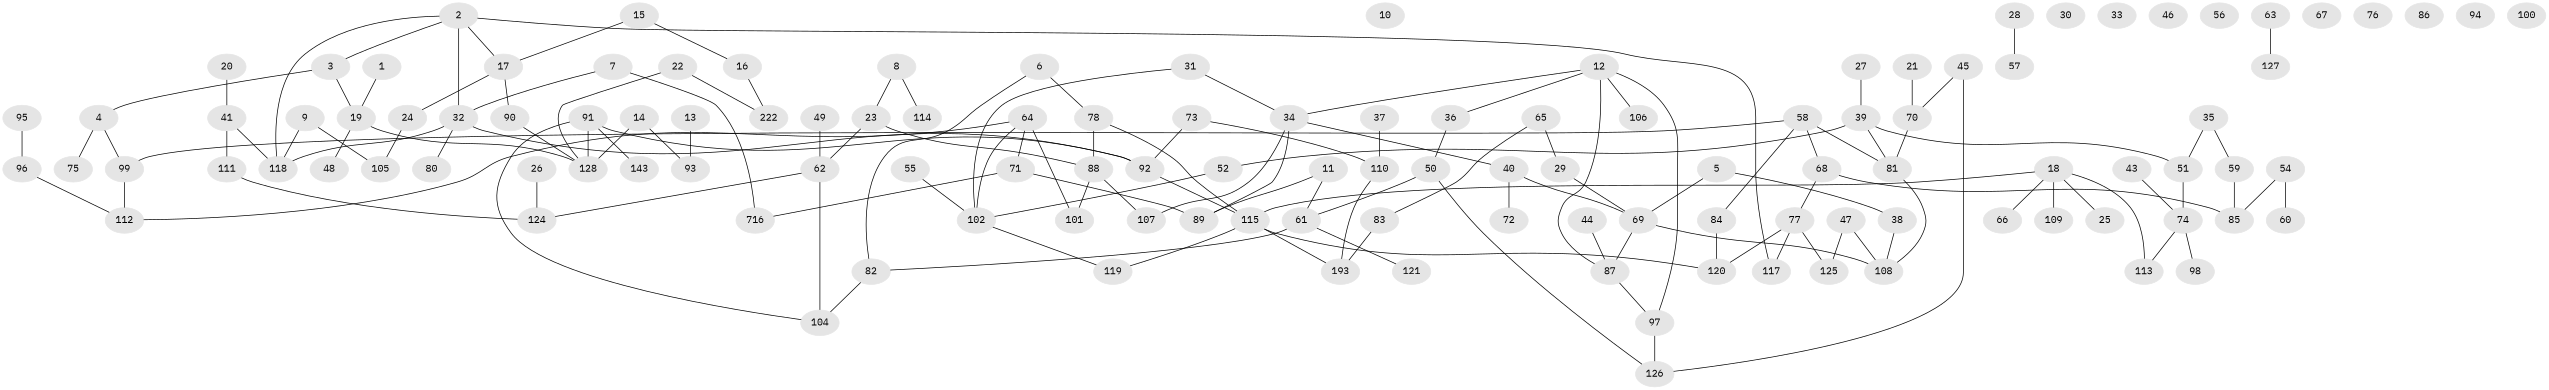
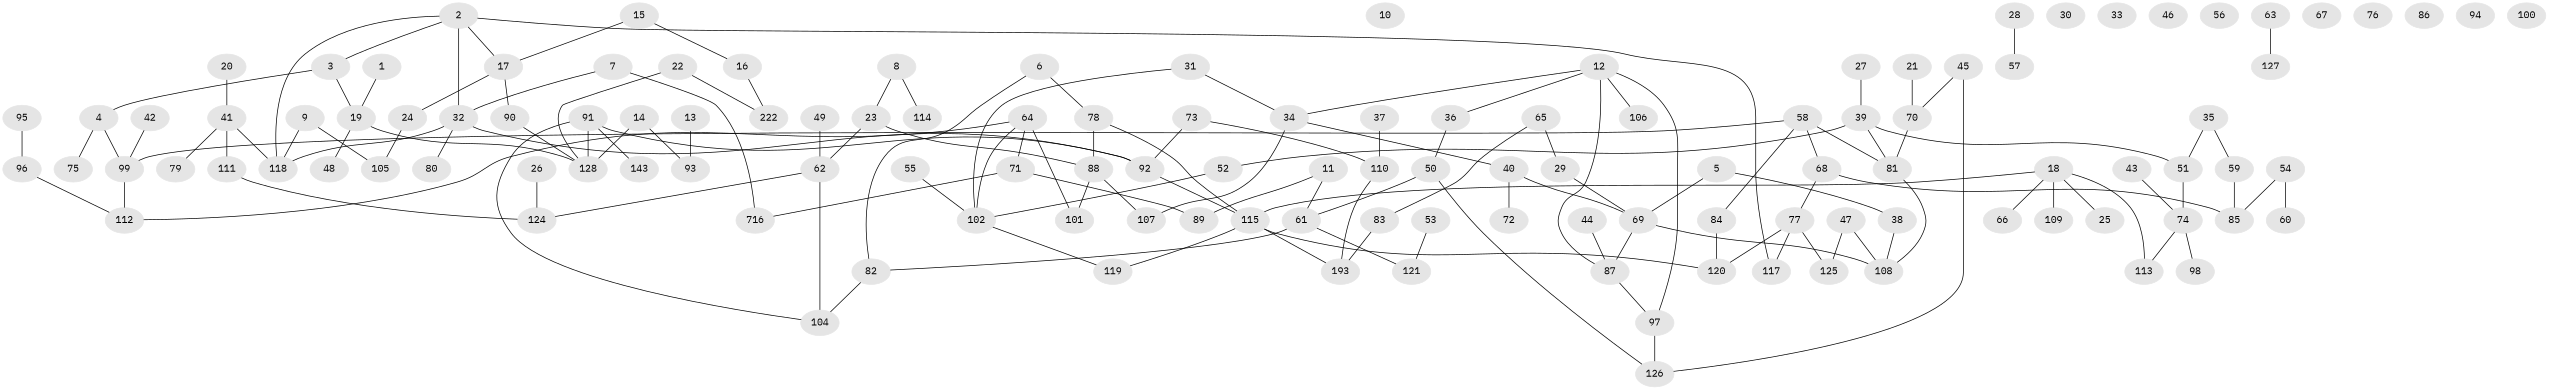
node "42": added
node "79": added
edge "34" -- "89": removed
node "53": added
